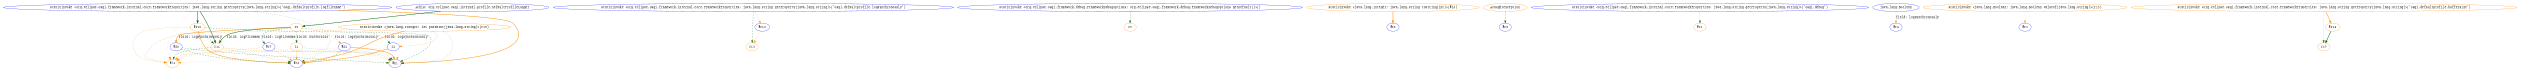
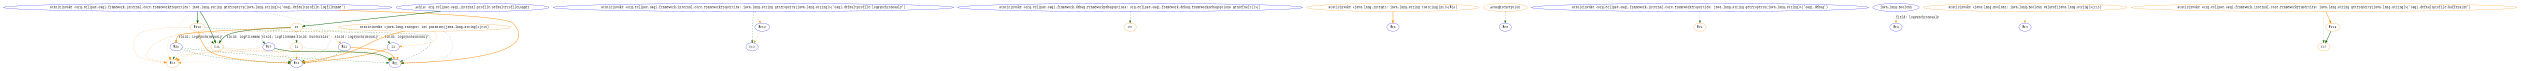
node "r13": color darkorange -> blue
edge "r11" -> "$i0": style dashed -> dotted
edge "$r7" -> "$z1": style dotted -> bold
